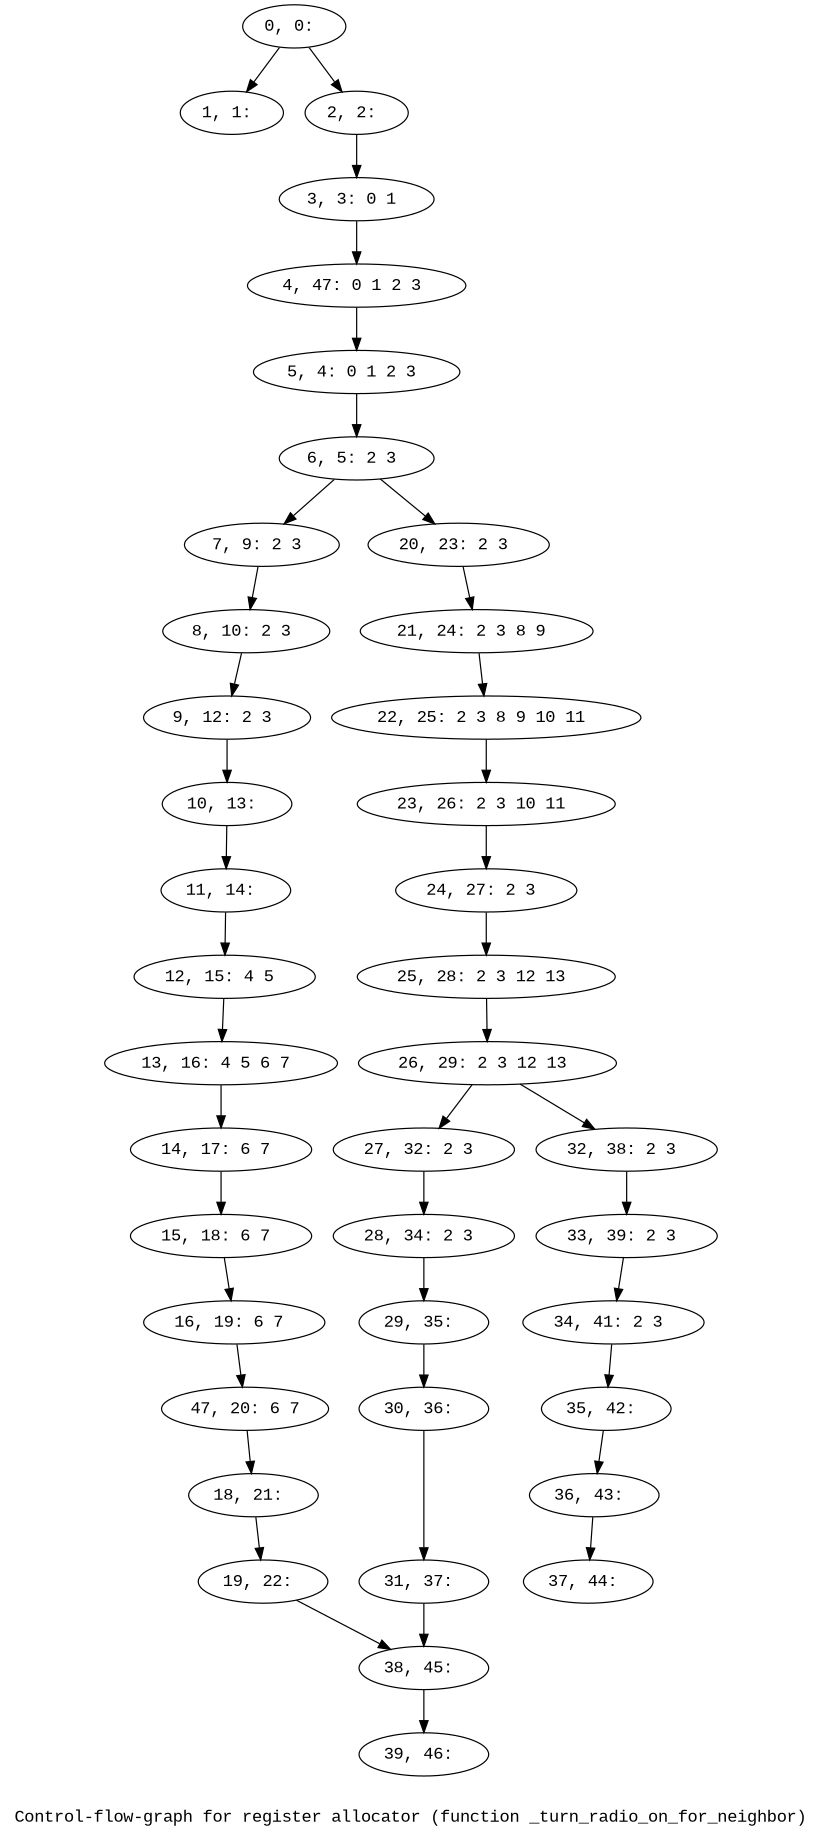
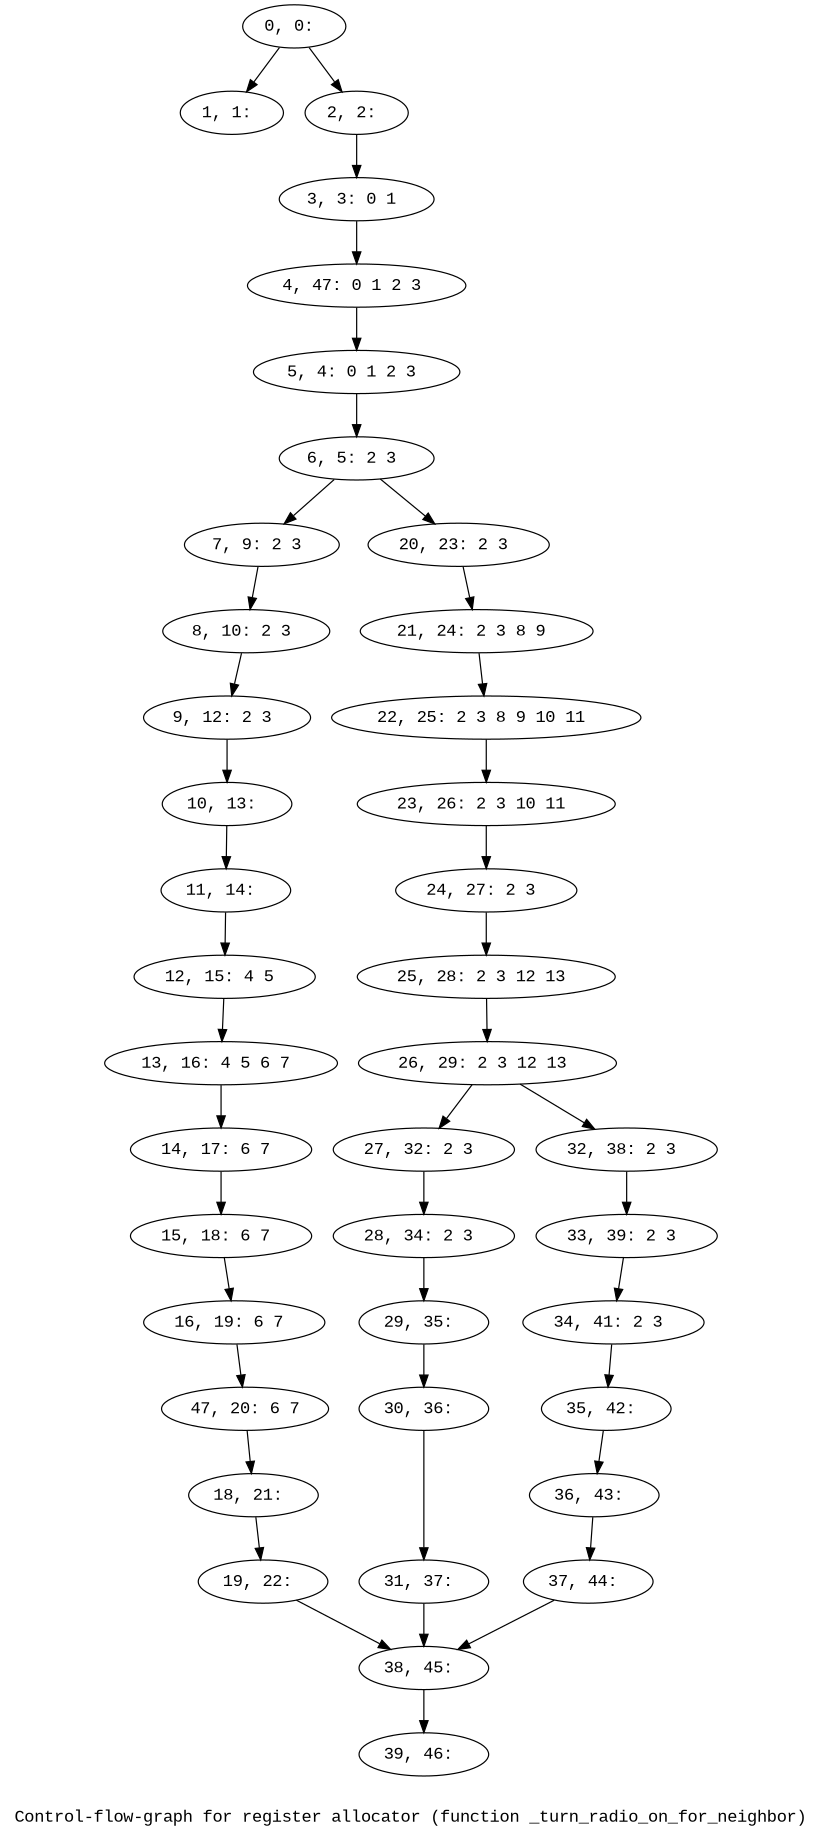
edge "37, 44:" -> "38, 45:": added
